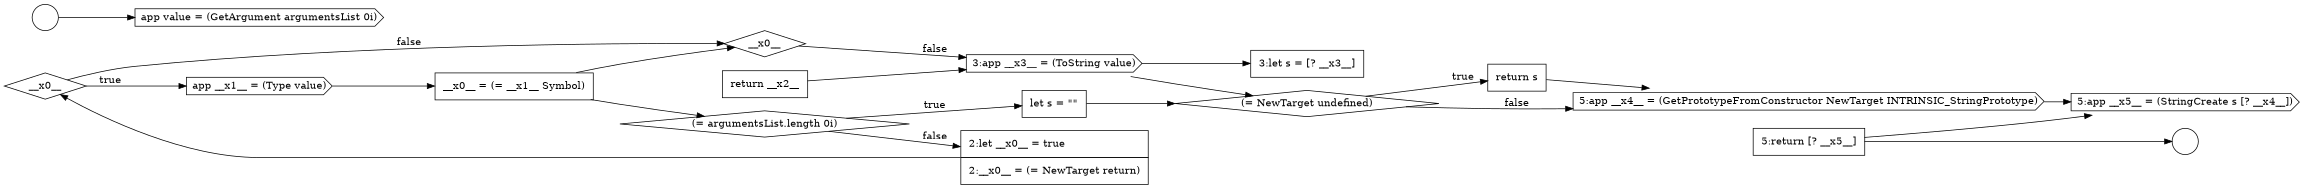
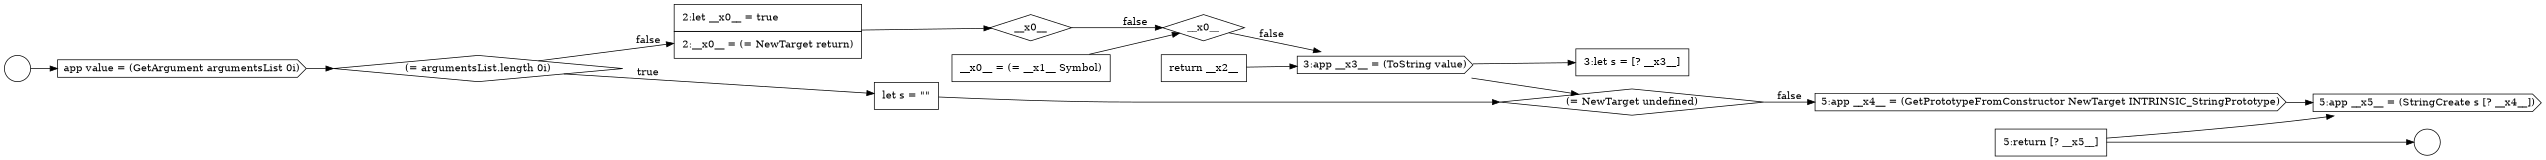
node "return s": removed
node "app __x1__ = (Type value)": removed
edge "__x0__ = (= __x1__ Symbol)" -> "(= argumentsList.length 0i)": now "app value = (GetArgument argumentsList 0i)" -> "(= argumentsList.length 0i)"
